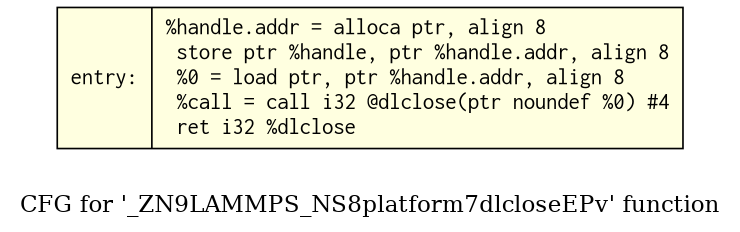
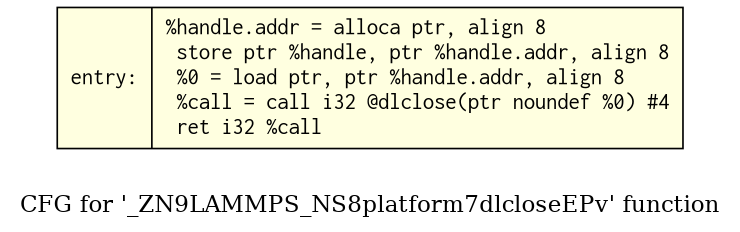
node "entry:": text "ret i32 %dlclose" -> "ret i32 %call"
